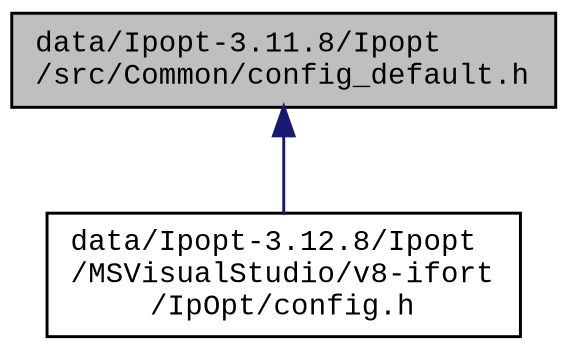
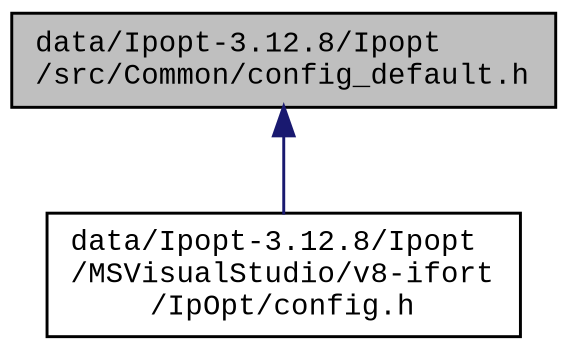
node "data/Ipopt-3.11.8/Ipopt /src/Common/config_default.h": label "data/Ipopt-3.11.8/Ipopt /src/Common/config_default.h" -> "data/Ipopt-3.12.8/Ipopt /src/Common/config_default.h"
